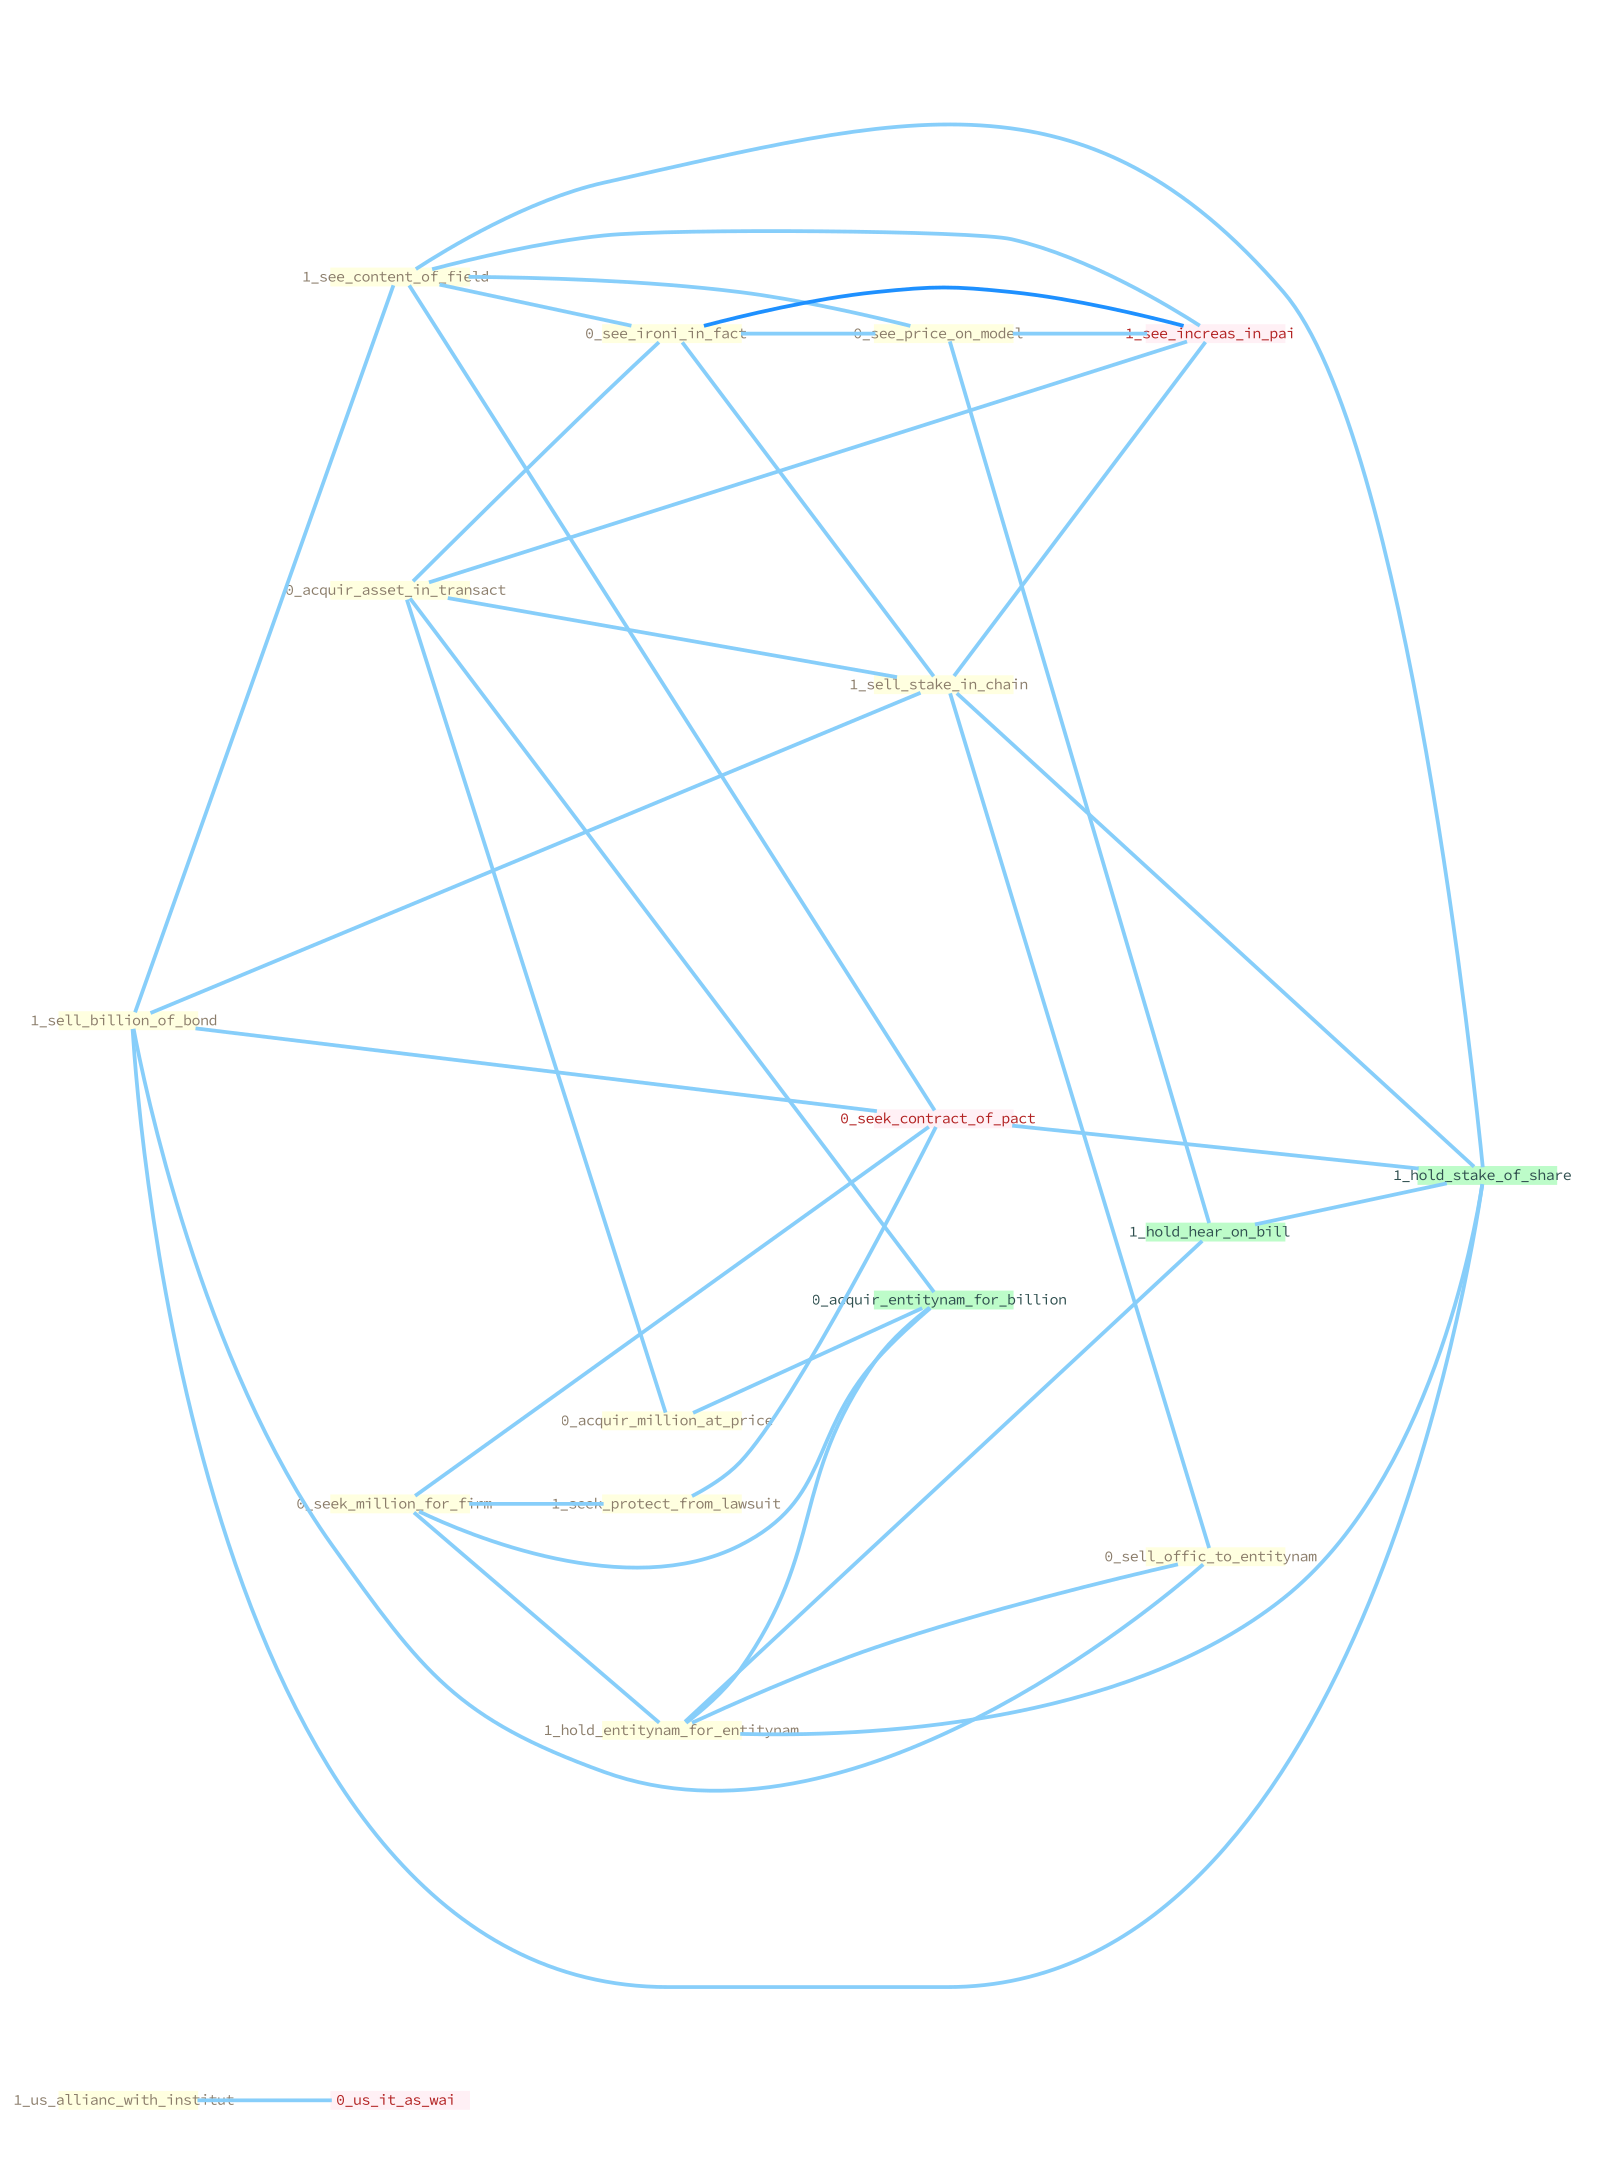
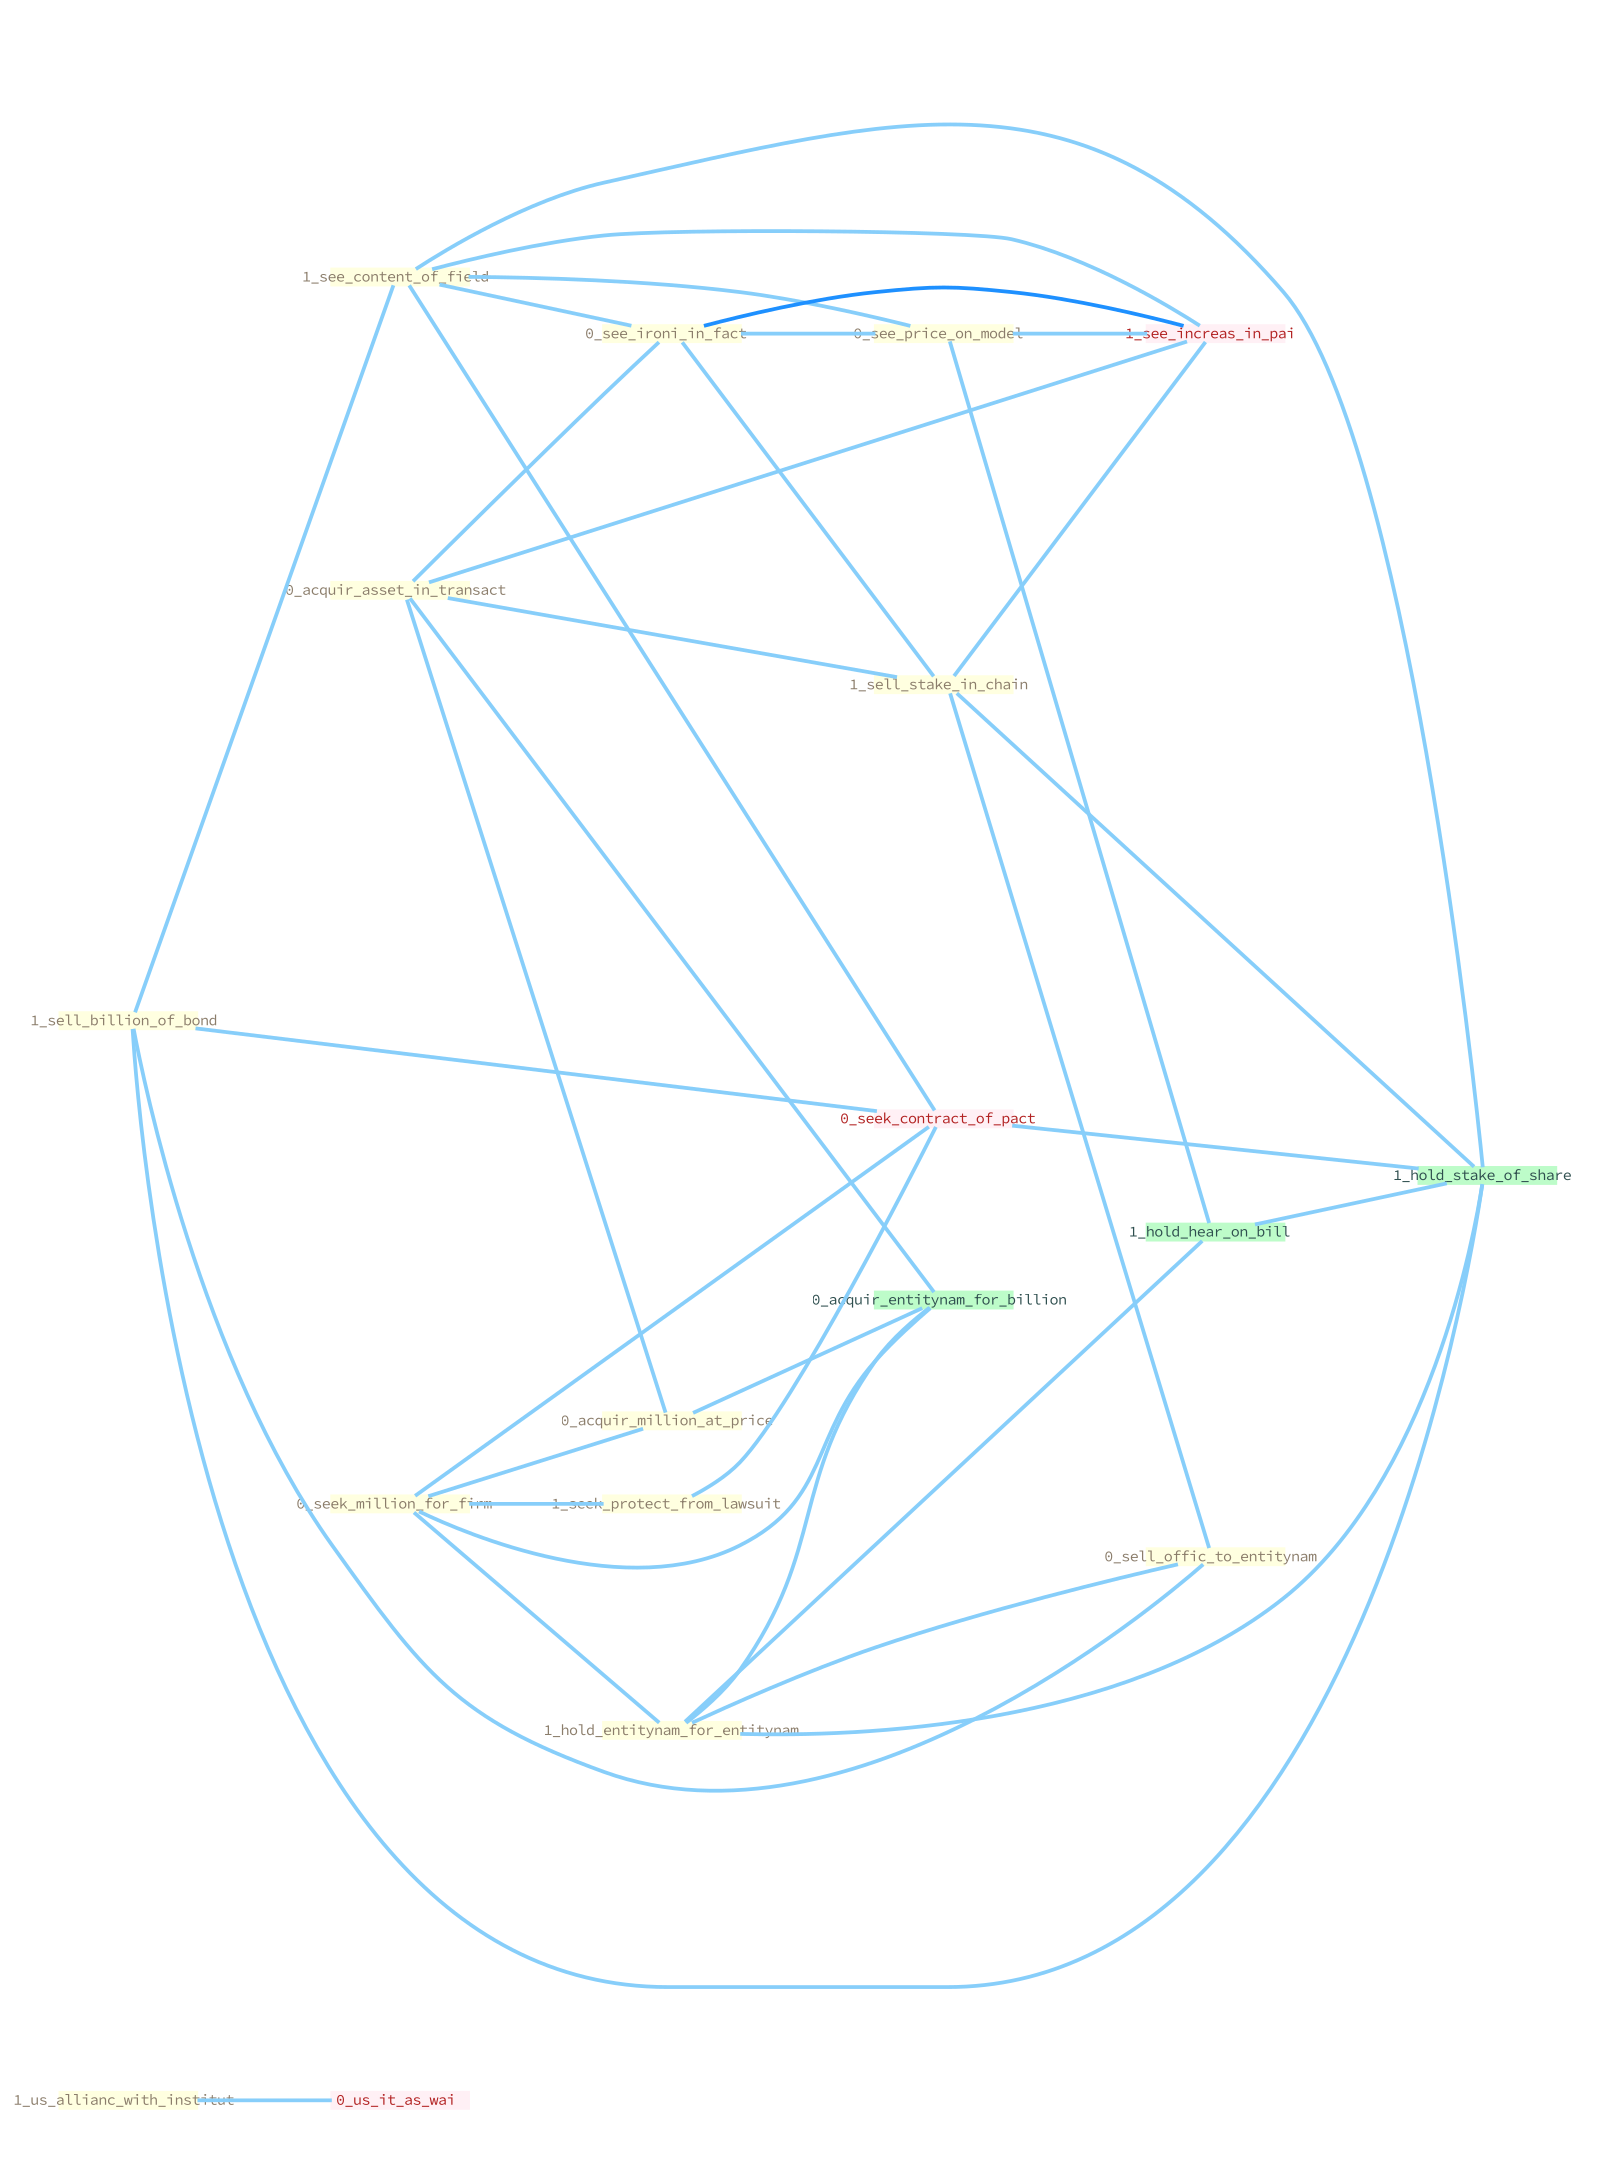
edge "1_sell_stake_in_chain" -- "1_sell_billion_of_bond": removed
edge "0_acquir_million_at_price" -- "0_seek_million_for_firm": added
